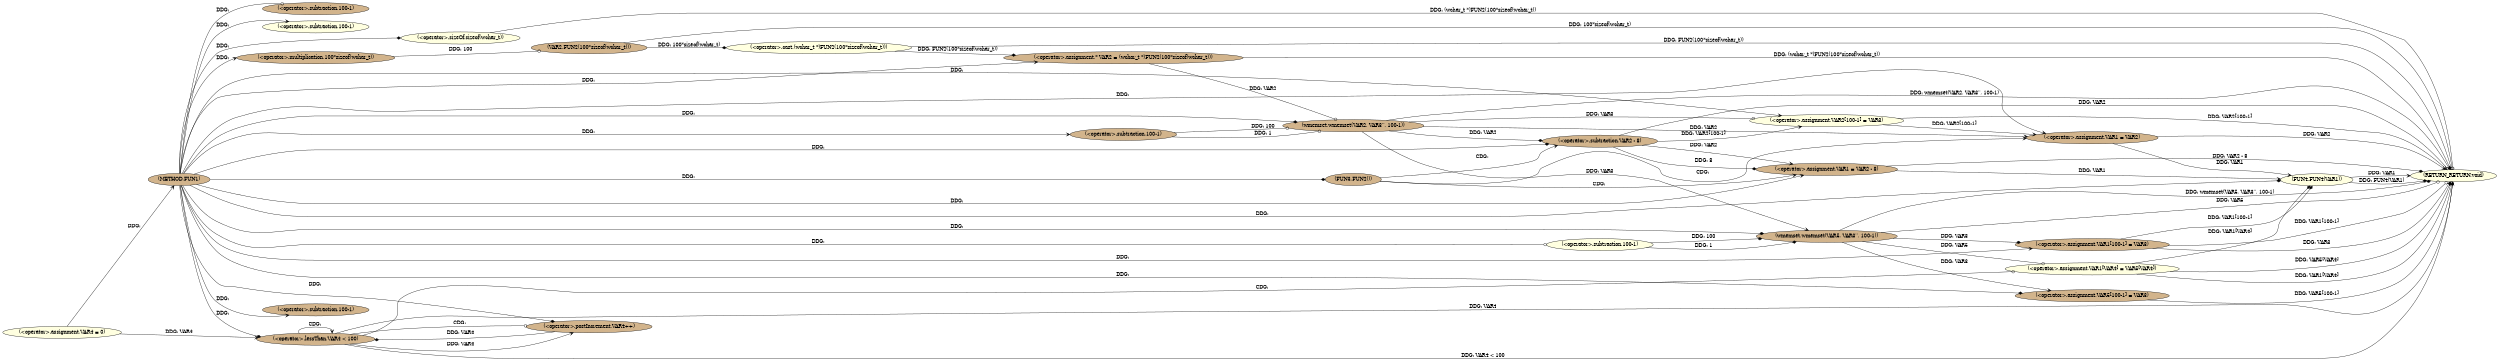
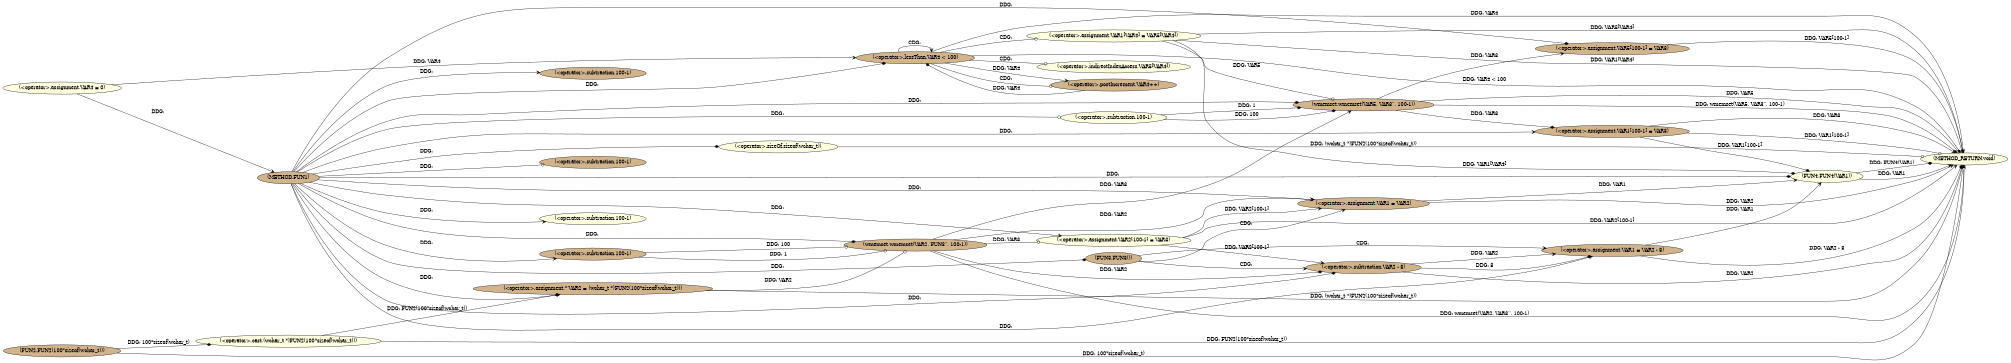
node "(VAR2,FUN2(100*sizeof(wchar_t)))": label "(VAR2,FUN2(100*sizeof(wchar_t)))" -> "(FUN2,FUN2(100*sizeof(wchar_t)))"
node "(<operator>.multiplication,100*sizeof(wchar_t))": removed
node "(<operator>.indirectIndexAccess,VAR5[VAR4])": added
node "(wmemset,wmemset(VAR2, VAR3'', 100-1))": label "(wmemset,wmemset(VAR2, VAR3'', 100-1))" -> "(wmemset,wmemset(VAR2, FUN3'', 100-1))"
edge "(<operator>.subtraction,VAR2 - 8)" -> "(<operator>.assignment,VAR2[100-1] = VAR3)": reversed
node "(RETURN_RETURN,void)": label "(RETURN_RETURN,void)" -> "(METHOD_RETURN,void)"
node "(FUN3,FUN2())": label "(FUN3,FUN2())" -> "(FUN3,FUN3())"
edge "(wmemset,wmemset(VAR5, VAR3'', 100-1))" -> "(<operator>.assignment,VAR1[VAR4] = VAR5[VAR4])": reversed
edge "(METHOD,FUN1)" -> "(<operator>.postIncrement,VAR4++)": removed, label "DDG:"
